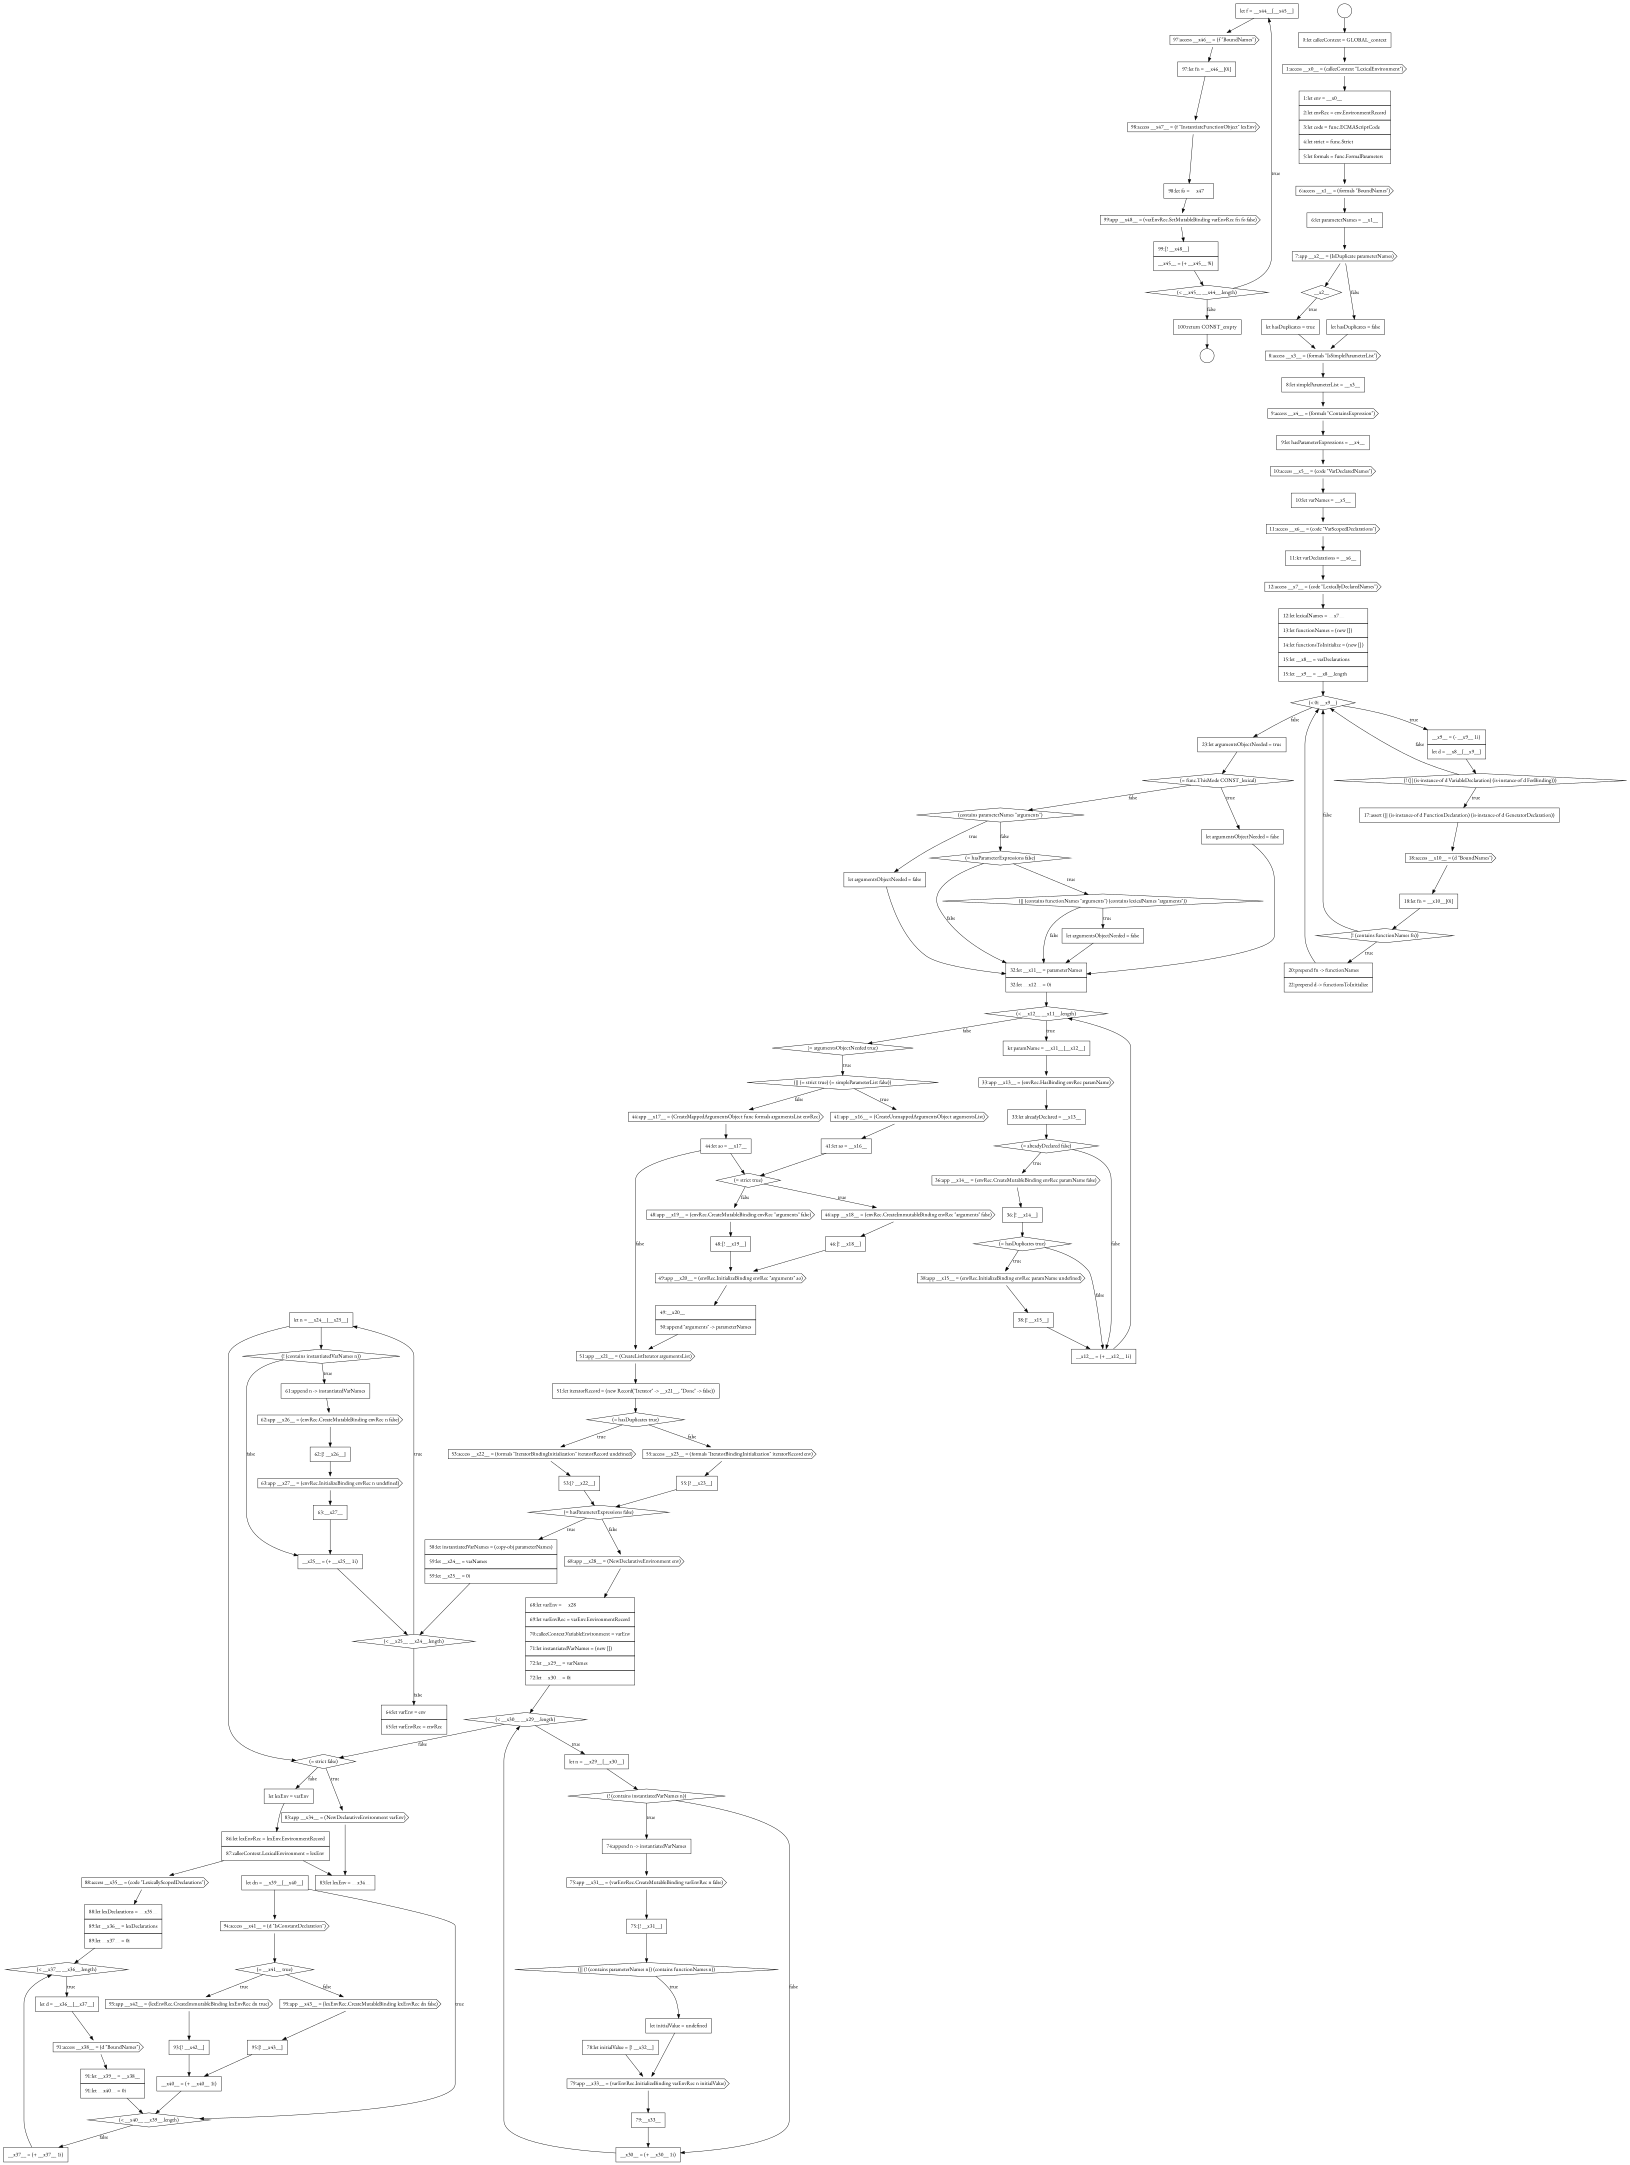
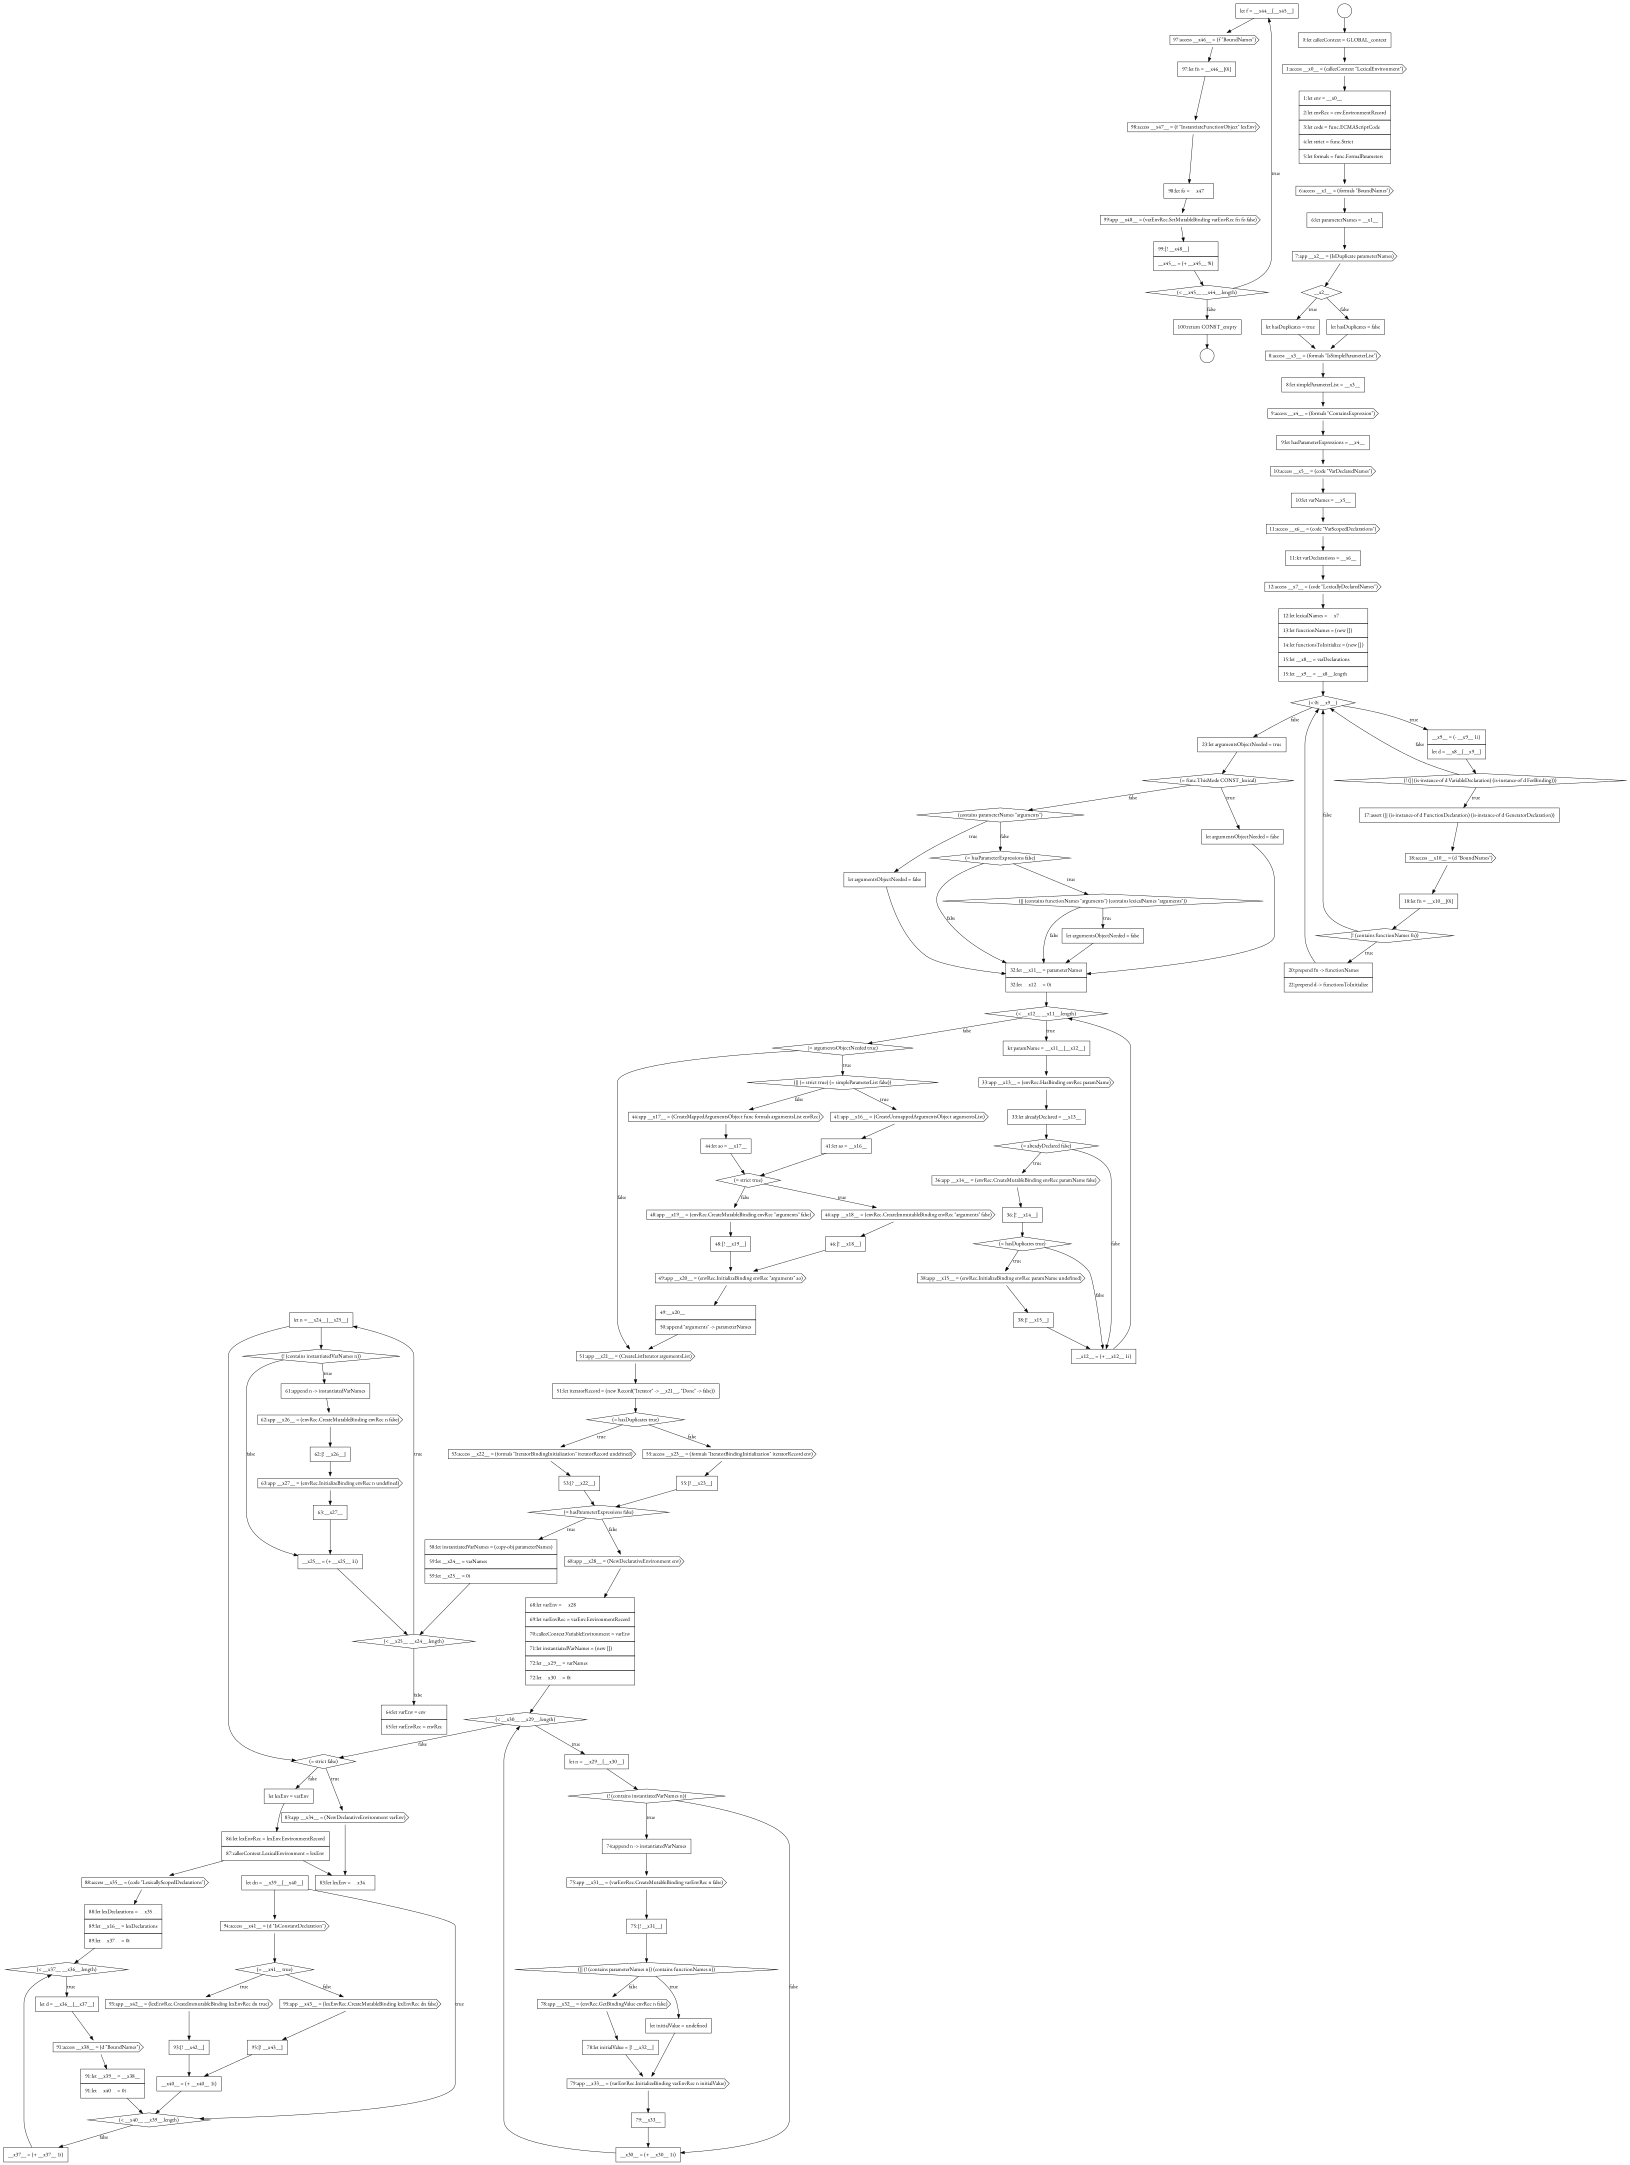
edge "7:app __x2__ = (IsDuplicate parameterNames)" -> "let hasDuplicates = false": now "__x2__" -> "let hasDuplicates = false"
edge "44:let ao = __x17__" -> "51:app __x21__ = (CreateListIterator argumentsList)": now "(= argumentsObjectNeeded true)" -> "51:app __x21__ = (CreateListIterator argumentsList)"
node "88:let lexDeclarations = __x35__": text "89:let __x36__ = lexDeclarations" -> "89:let __x16__ = lexDeclarations"
node "78:app __x32__ = (envRec.GetBindingValue envRec n false)": added
